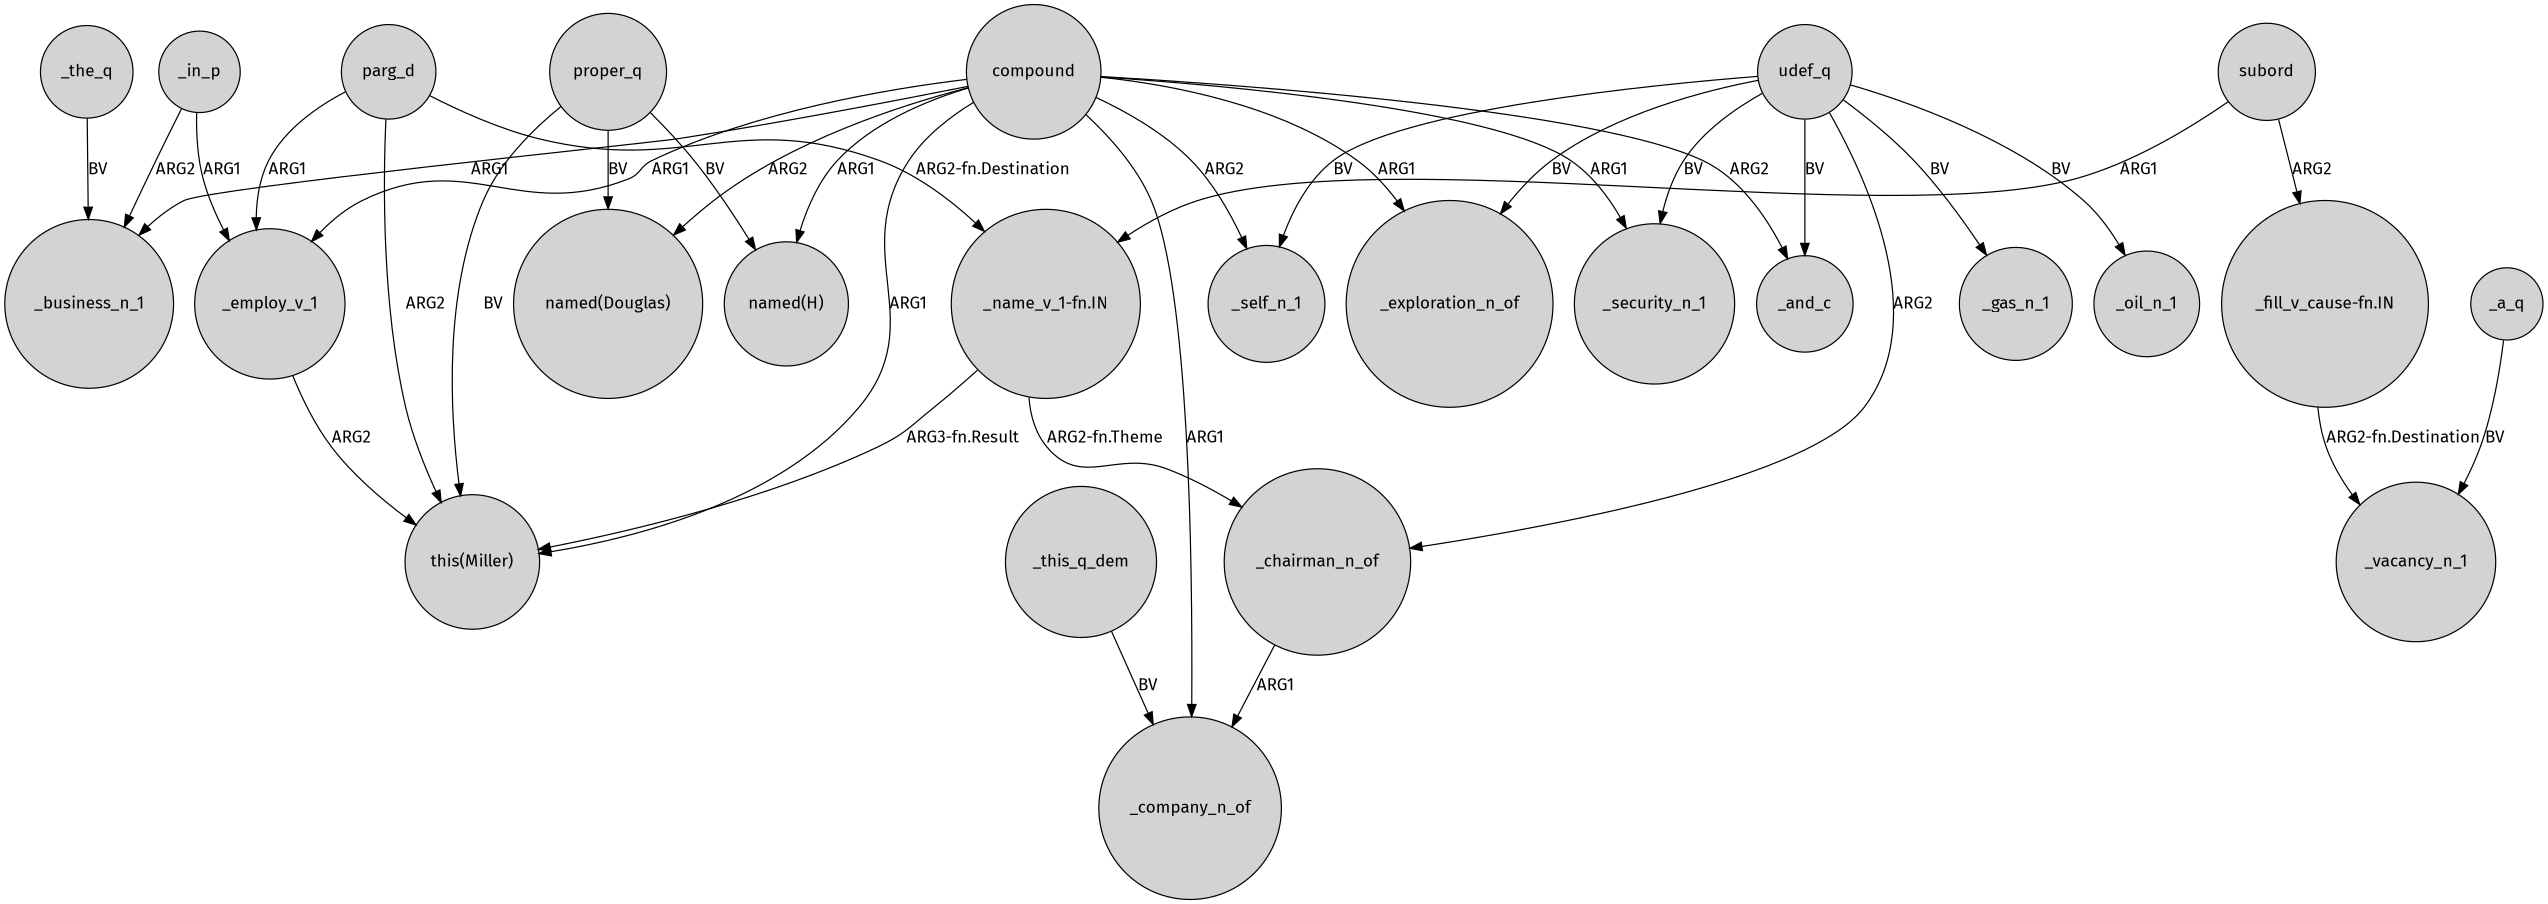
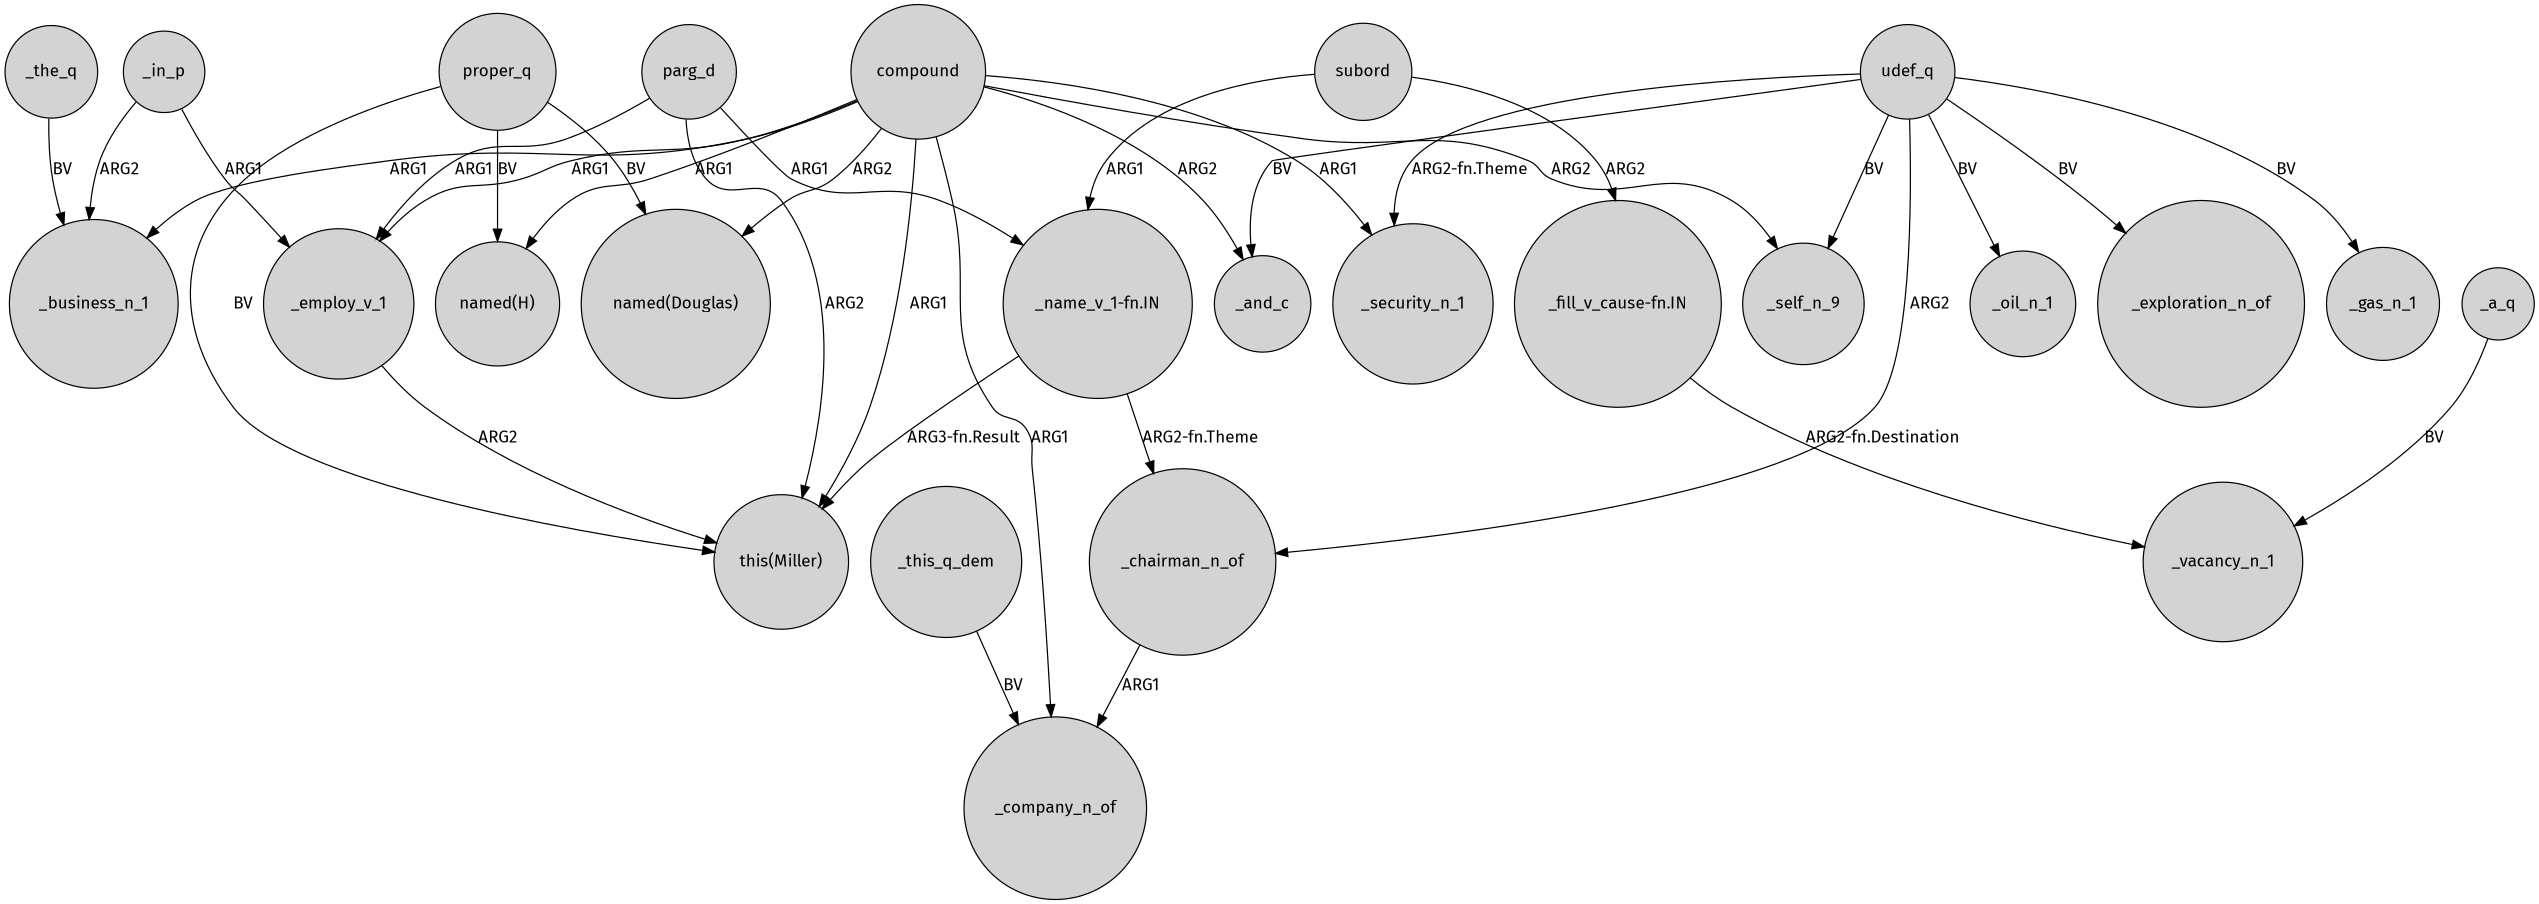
edge "compound" -> "_exploration_n_of": removed, label "ARG1"
edge "parg_d" -> "_name_v_1-fn.IN": label "ARG2-fn.Destination" -> "ARG1"
edge "udef_q" -> "_security_n_1": label "BV" -> "ARG2-fn.Theme"
node "_self_n_1": label "_self_n_1" -> "_self_n_9"
